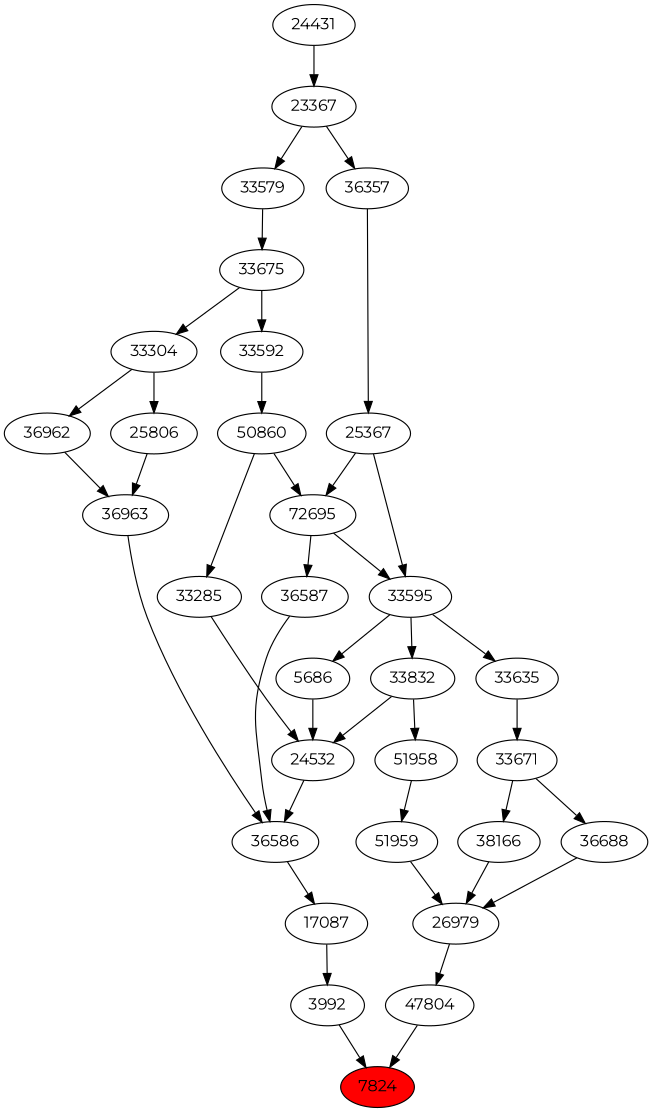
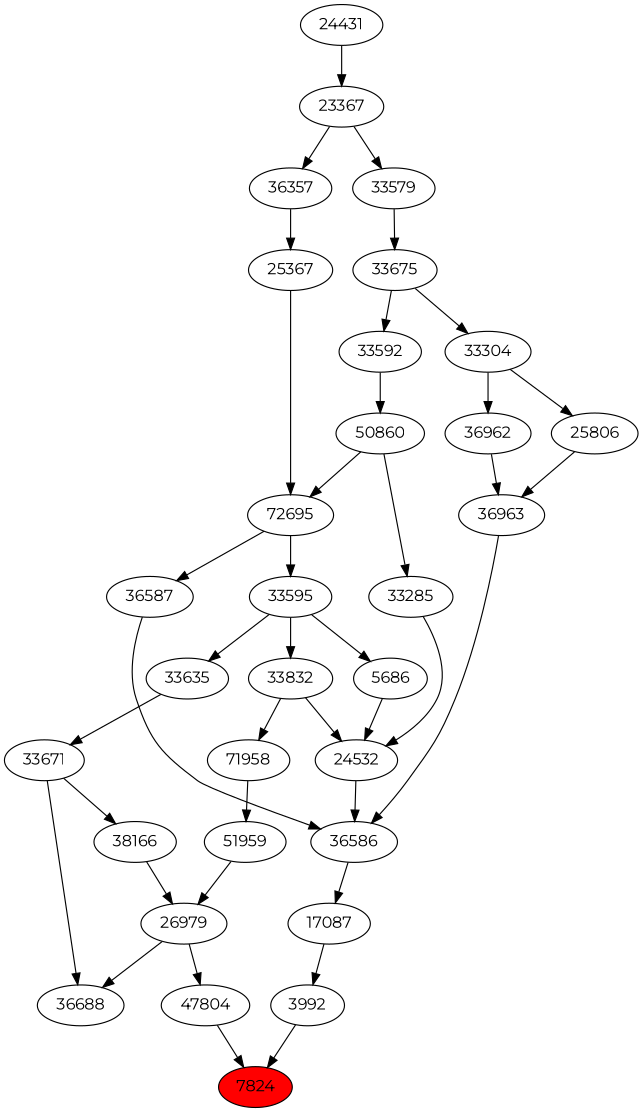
edge "25367" -> "33595": removed
node "51958": label "51958" -> "71958"
edge "36688" -> "26979": reversed
